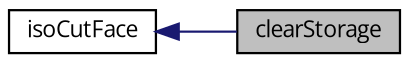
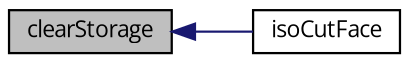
edge "clearStorage" -> "isoCutFace": reversed
